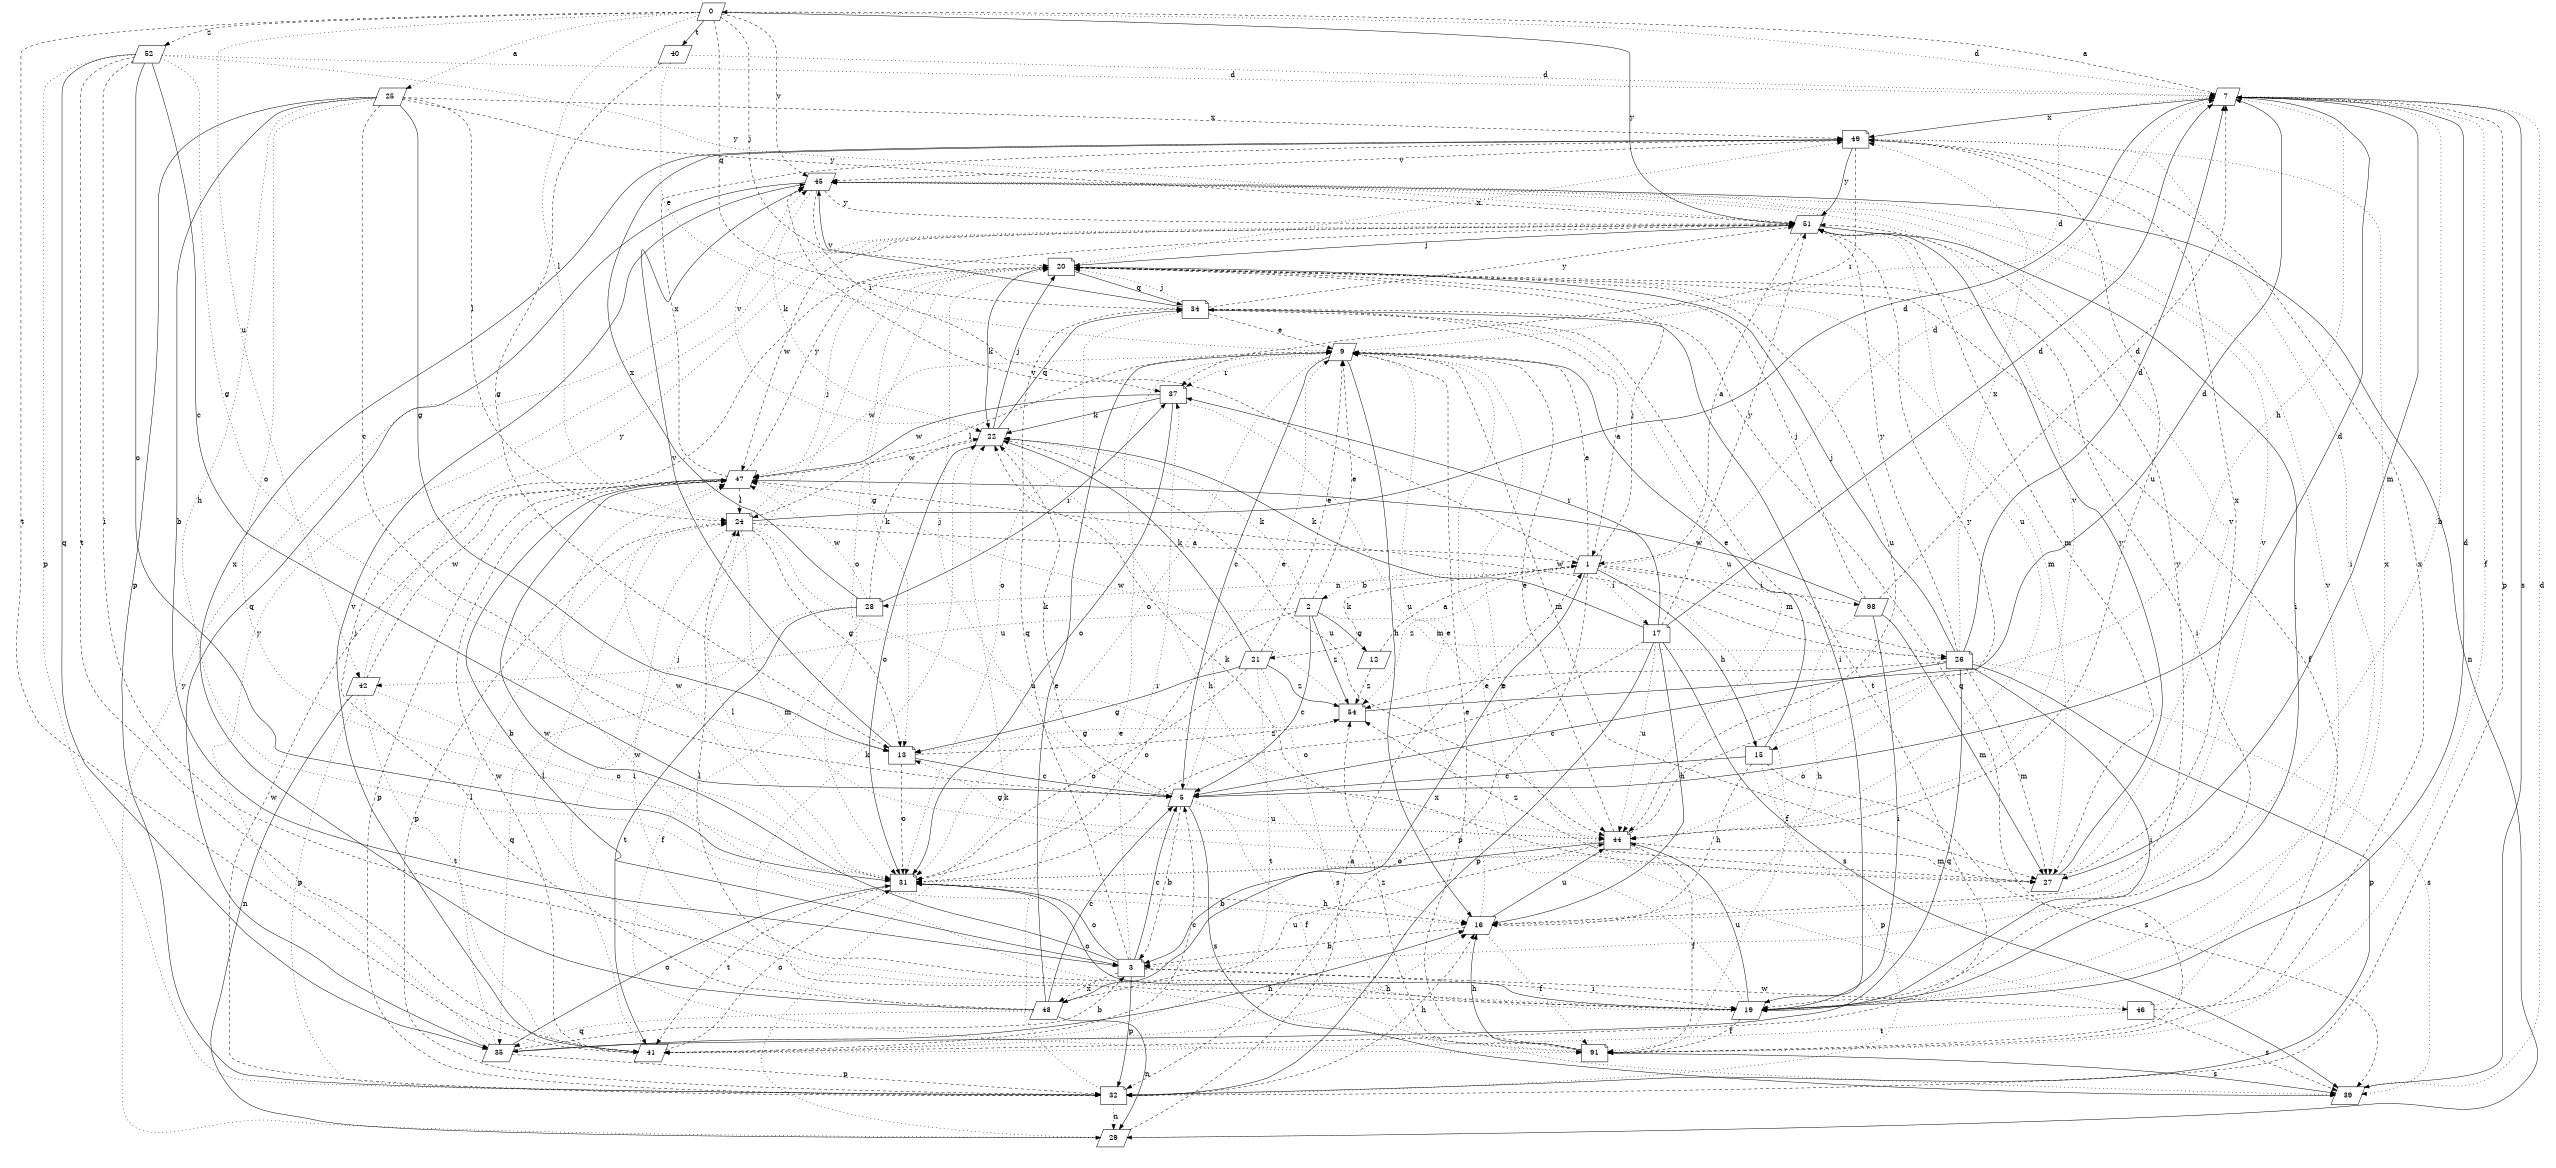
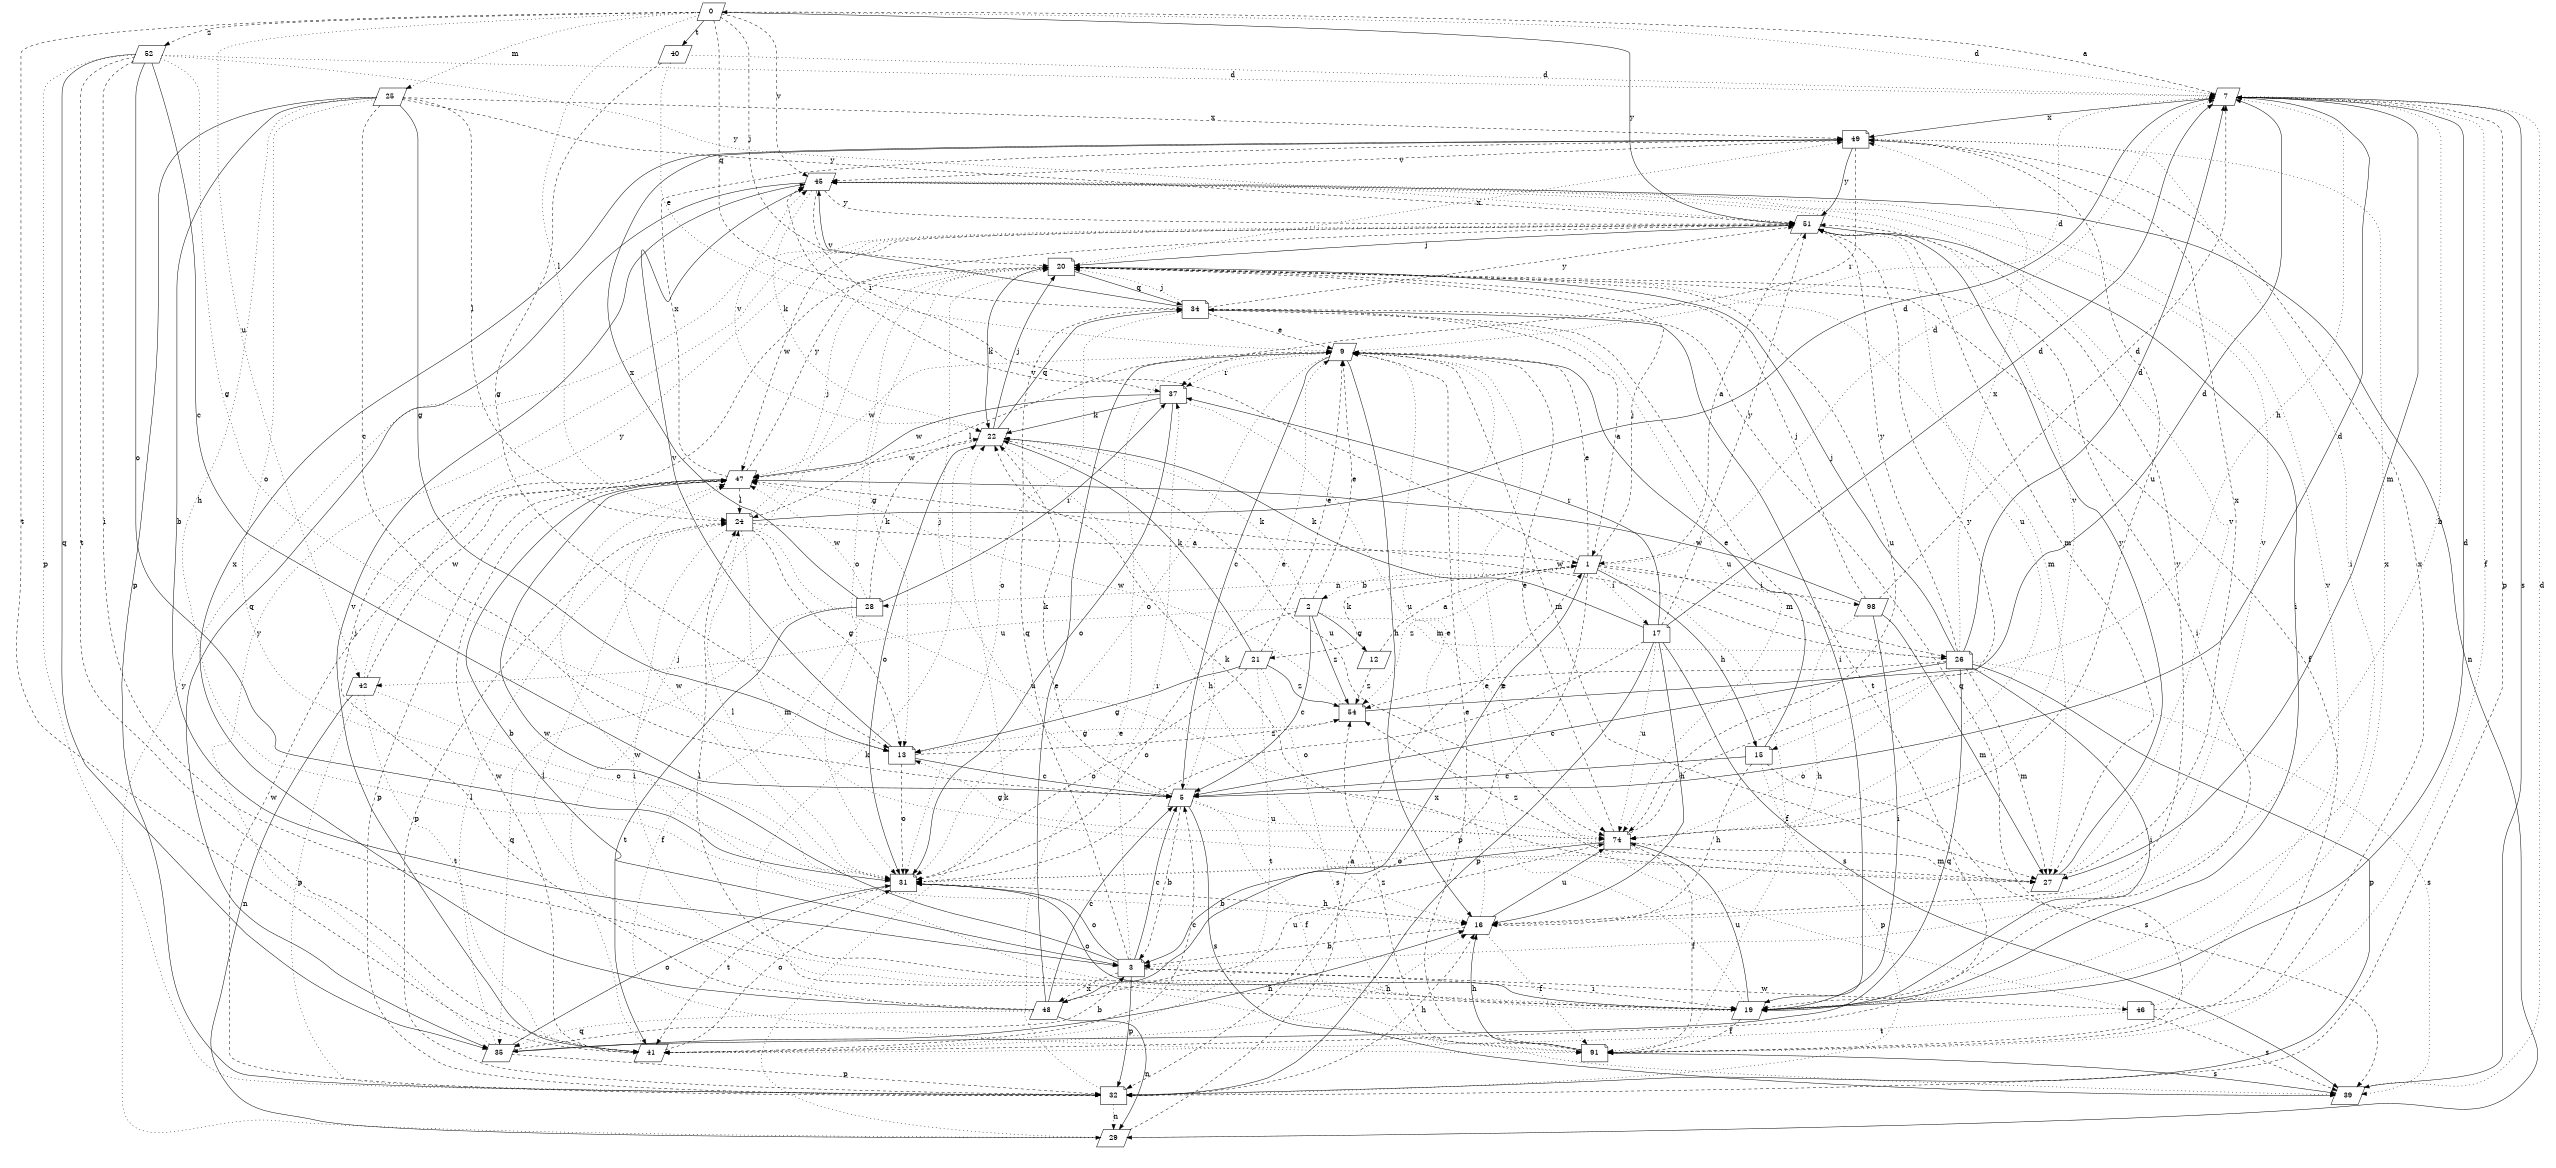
edge "0" -> "25": label "a" -> "m"
node "44": label "44" -> "74"
